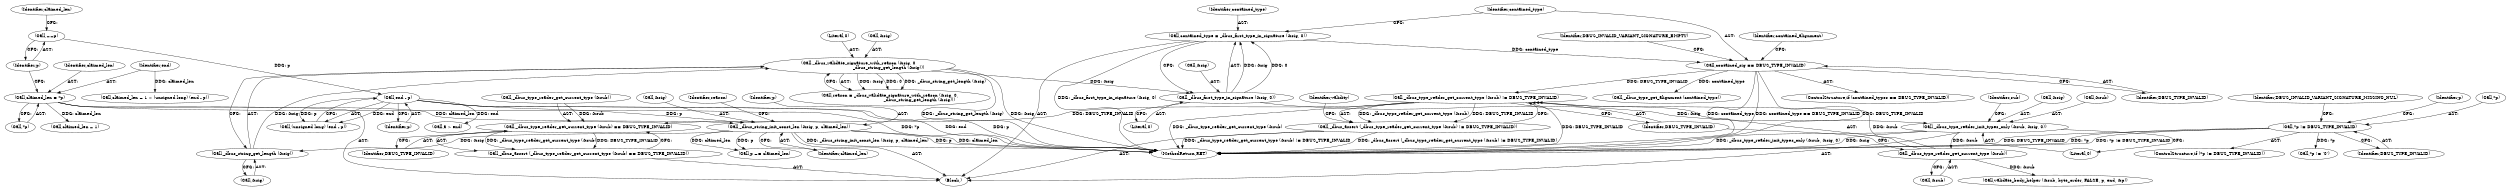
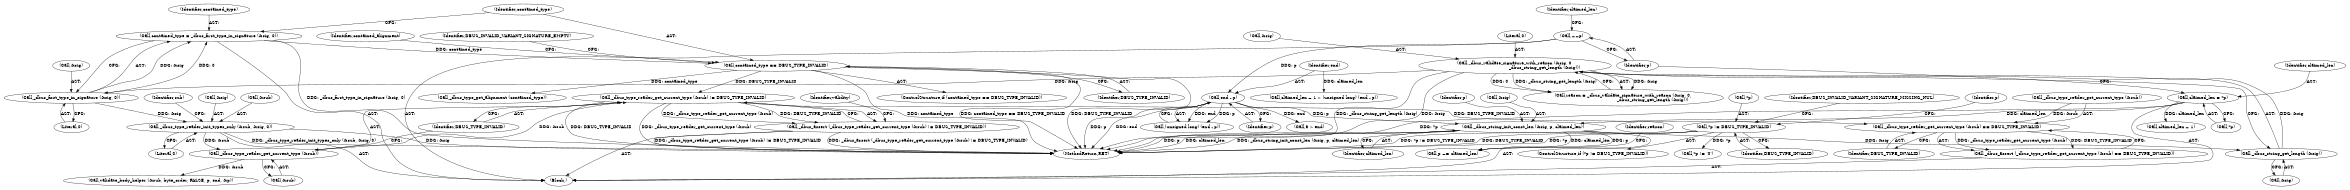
edge "(Call,++p)" -> "(Block,)": added, label "AST:"
node "(Call,contained_sig == DBUS_TYPE_INVALID)": label "(Call,contained_sig == DBUS_TYPE_INVALID)" -> "(Call,contained_type == DBUS_TYPE_INVALID)"
edge "(Identifier,end)" -> "(Call,claimed_len = *p)": now "(Identifier,end)" -> "(Call,end - p)"
node "(ControlStructure,if (contained_types == DBUS_TYPE_INVALID))": label "(ControlStructure,if (contained_types == DBUS_TYPE_INVALID))" -> "(ControlStructure,if (contained_type == DBUS_TYPE_INVALID))"
edge "(Identifier,reason)" -> "(Call,_dbus_string_init_const_len (&sig, p, claimed_len))": now "(Identifier,reason)" -> "(Call,p += claimed_len)"
